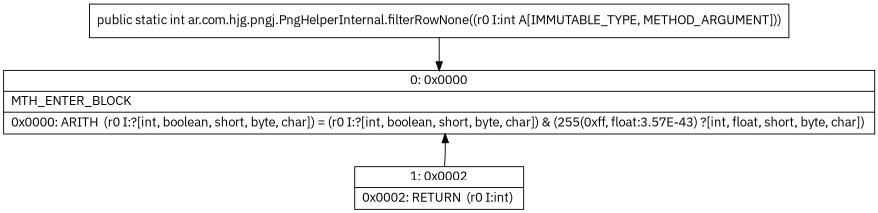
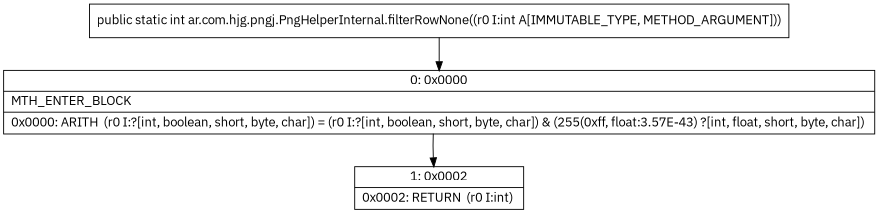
edge "1: 0x0002" -> "0: 0x0000": reversed
